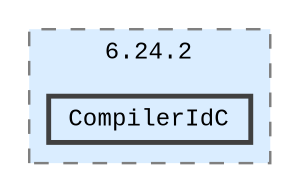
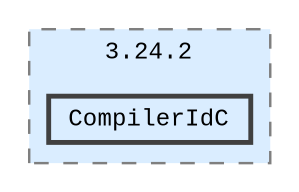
cluster "6.24.2": label "6.24.2" -> "3.24.2"
